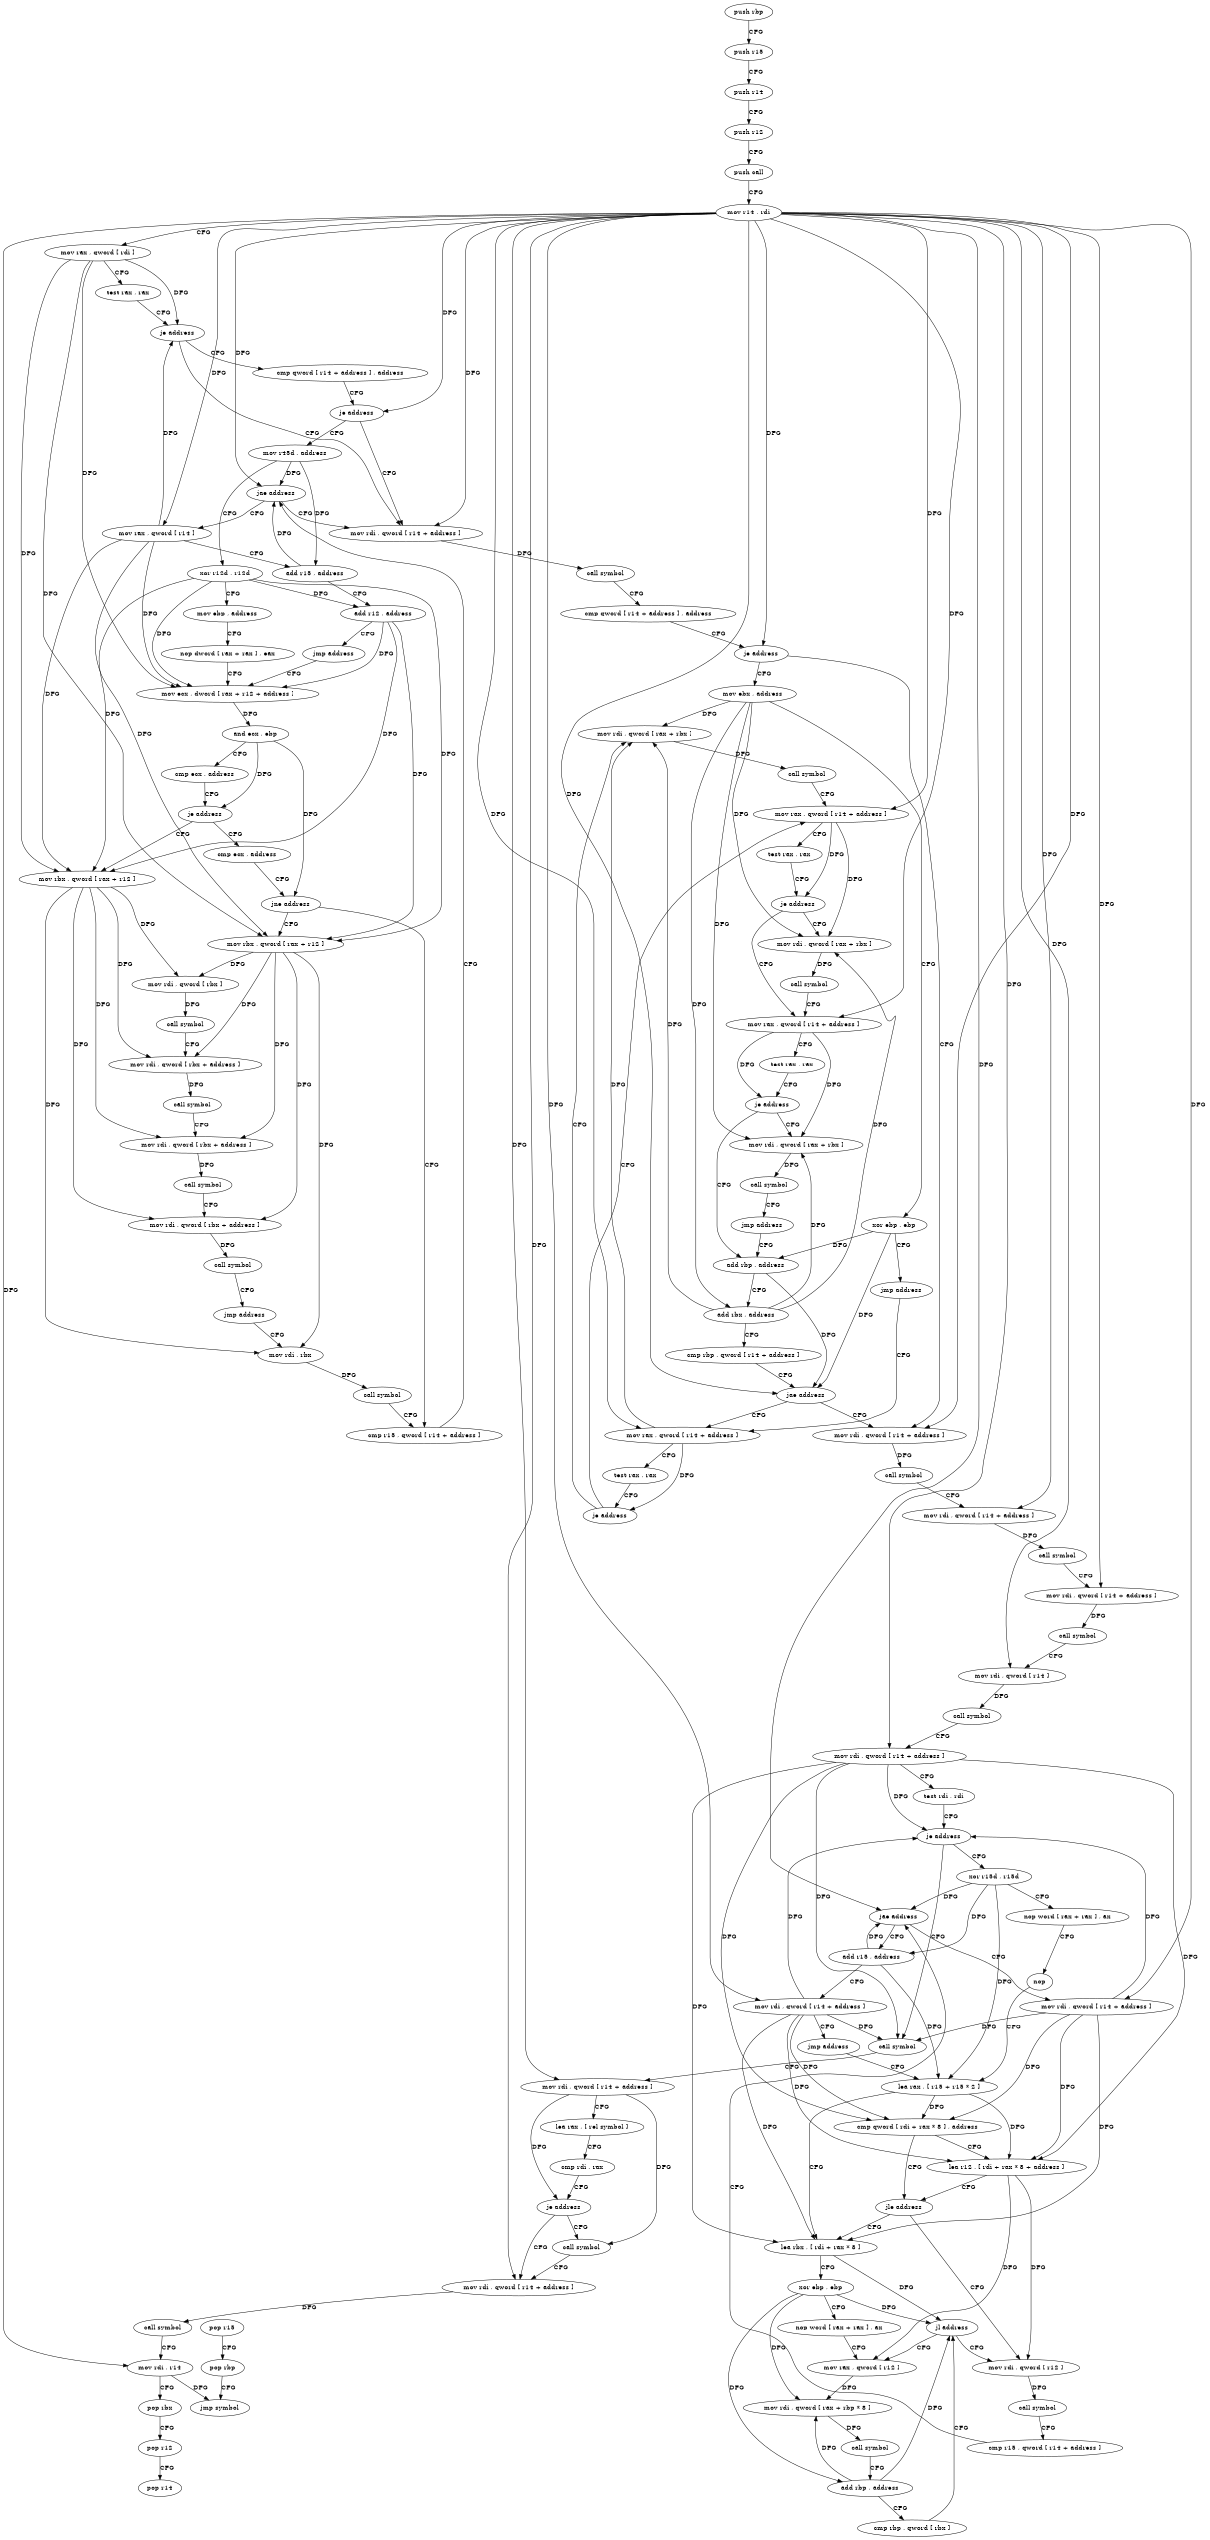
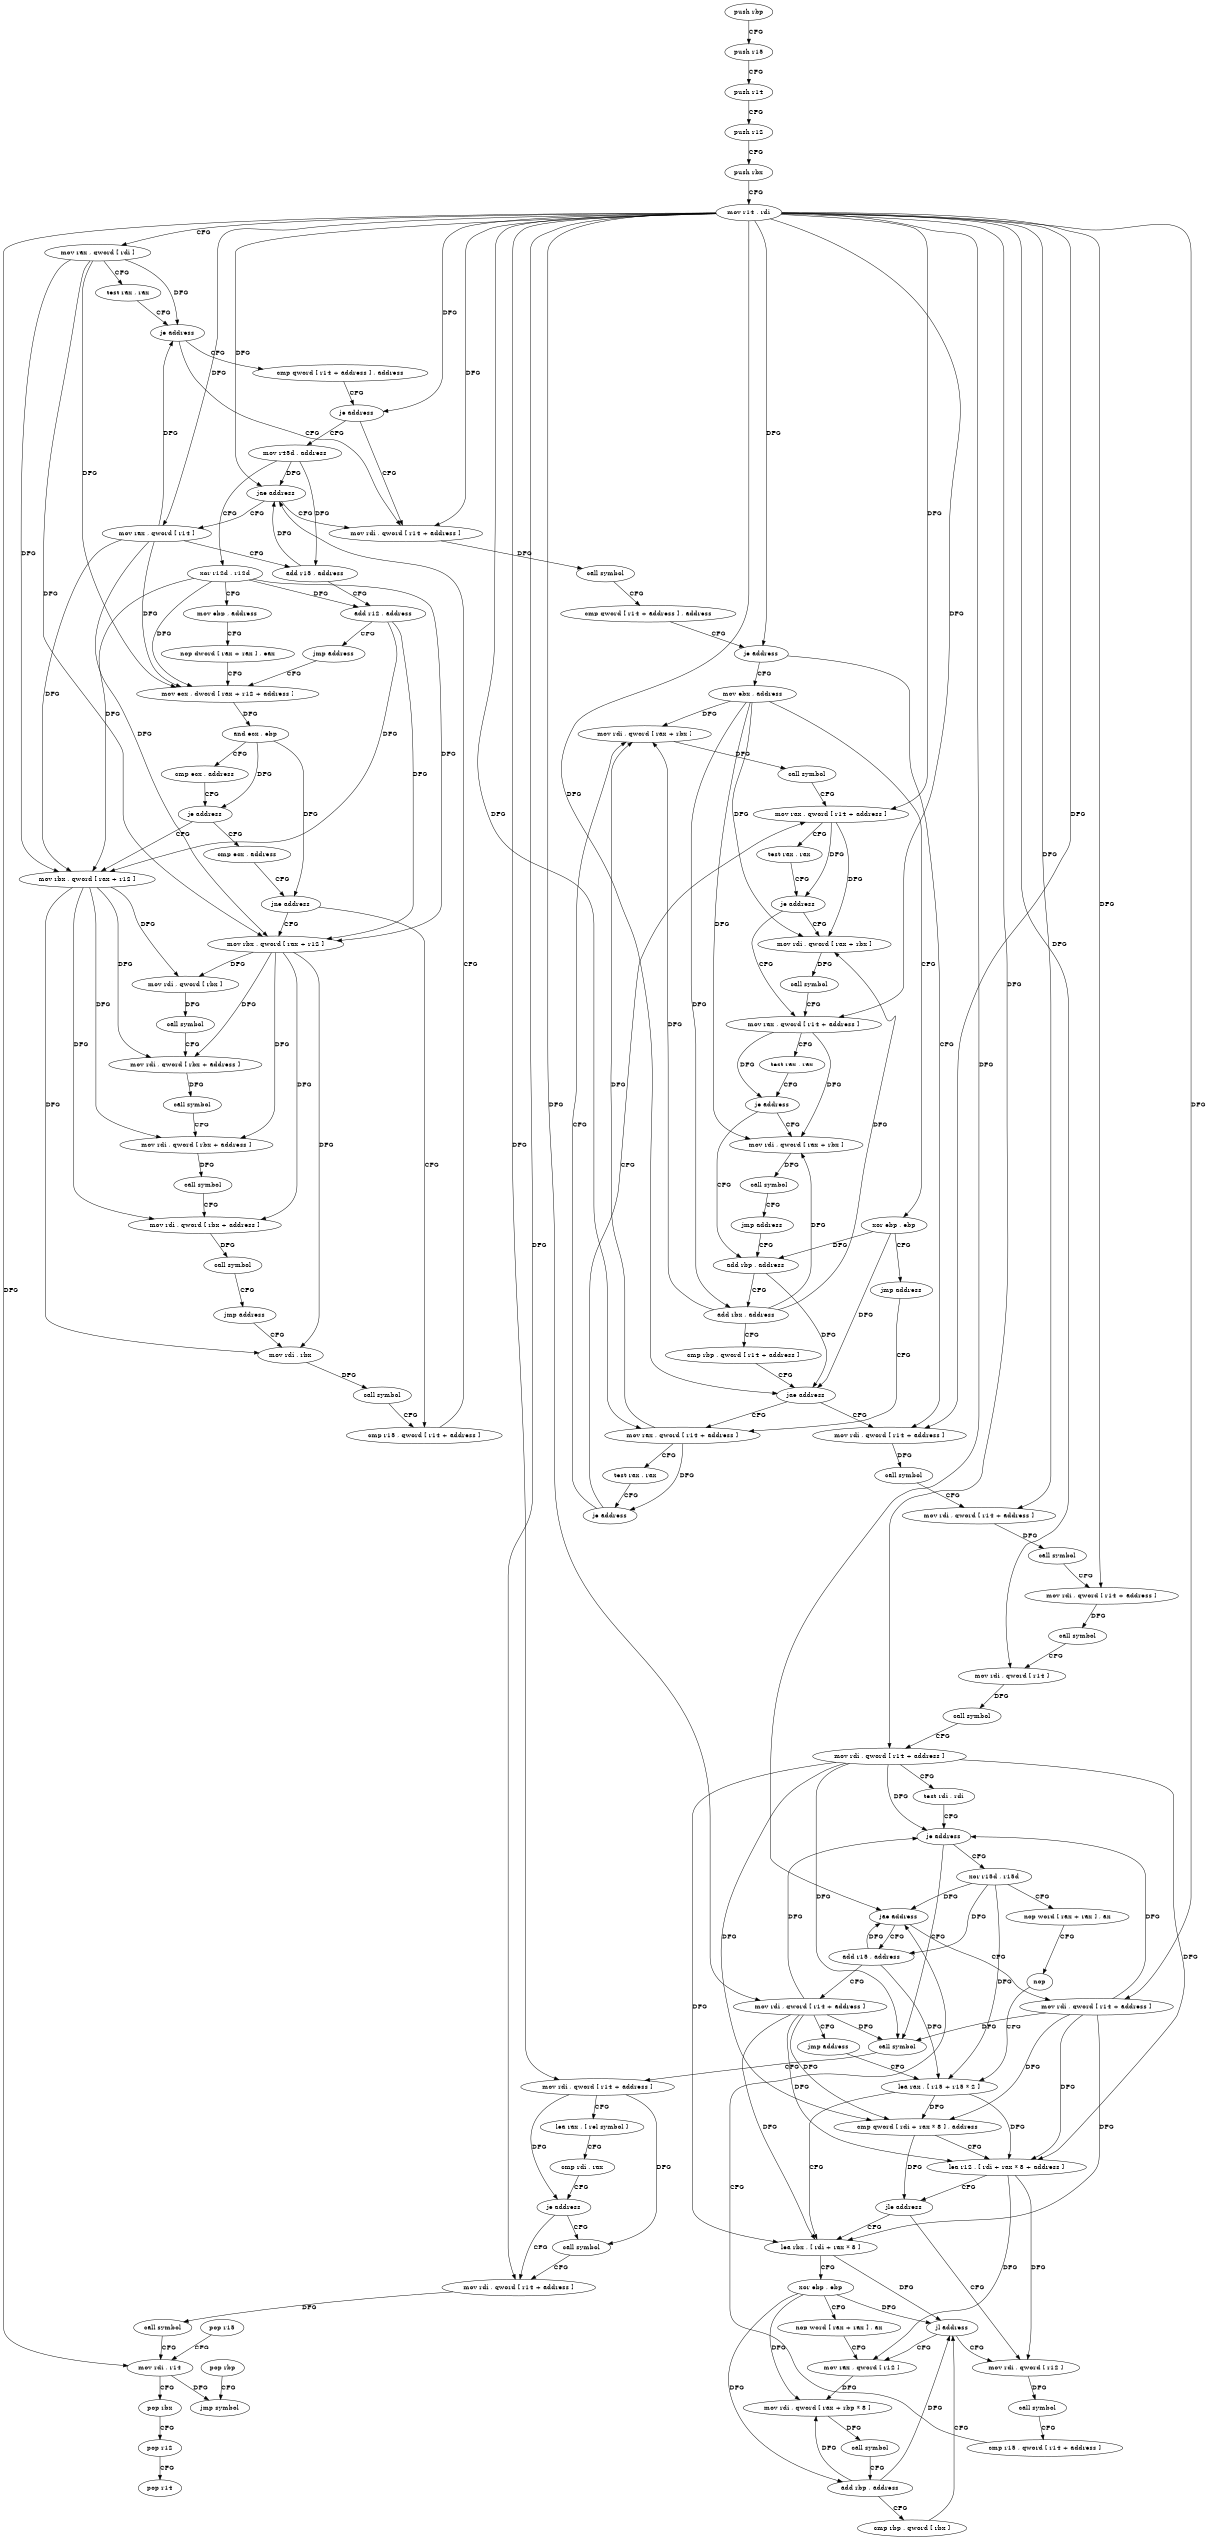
node "push call": label "push call" -> "push rbx"
edge "add r12 , address" -> "mov ecx , dword [ rax + r12 + address ]": removed, label "DFG"
edge "cmp qword [ rdi + rax * 8 ] , address" -> "jle address": label "CFG" -> "DFG"
edge "pop r15" -> "pop rbp": now "pop r15" -> "mov rdi , r14"
